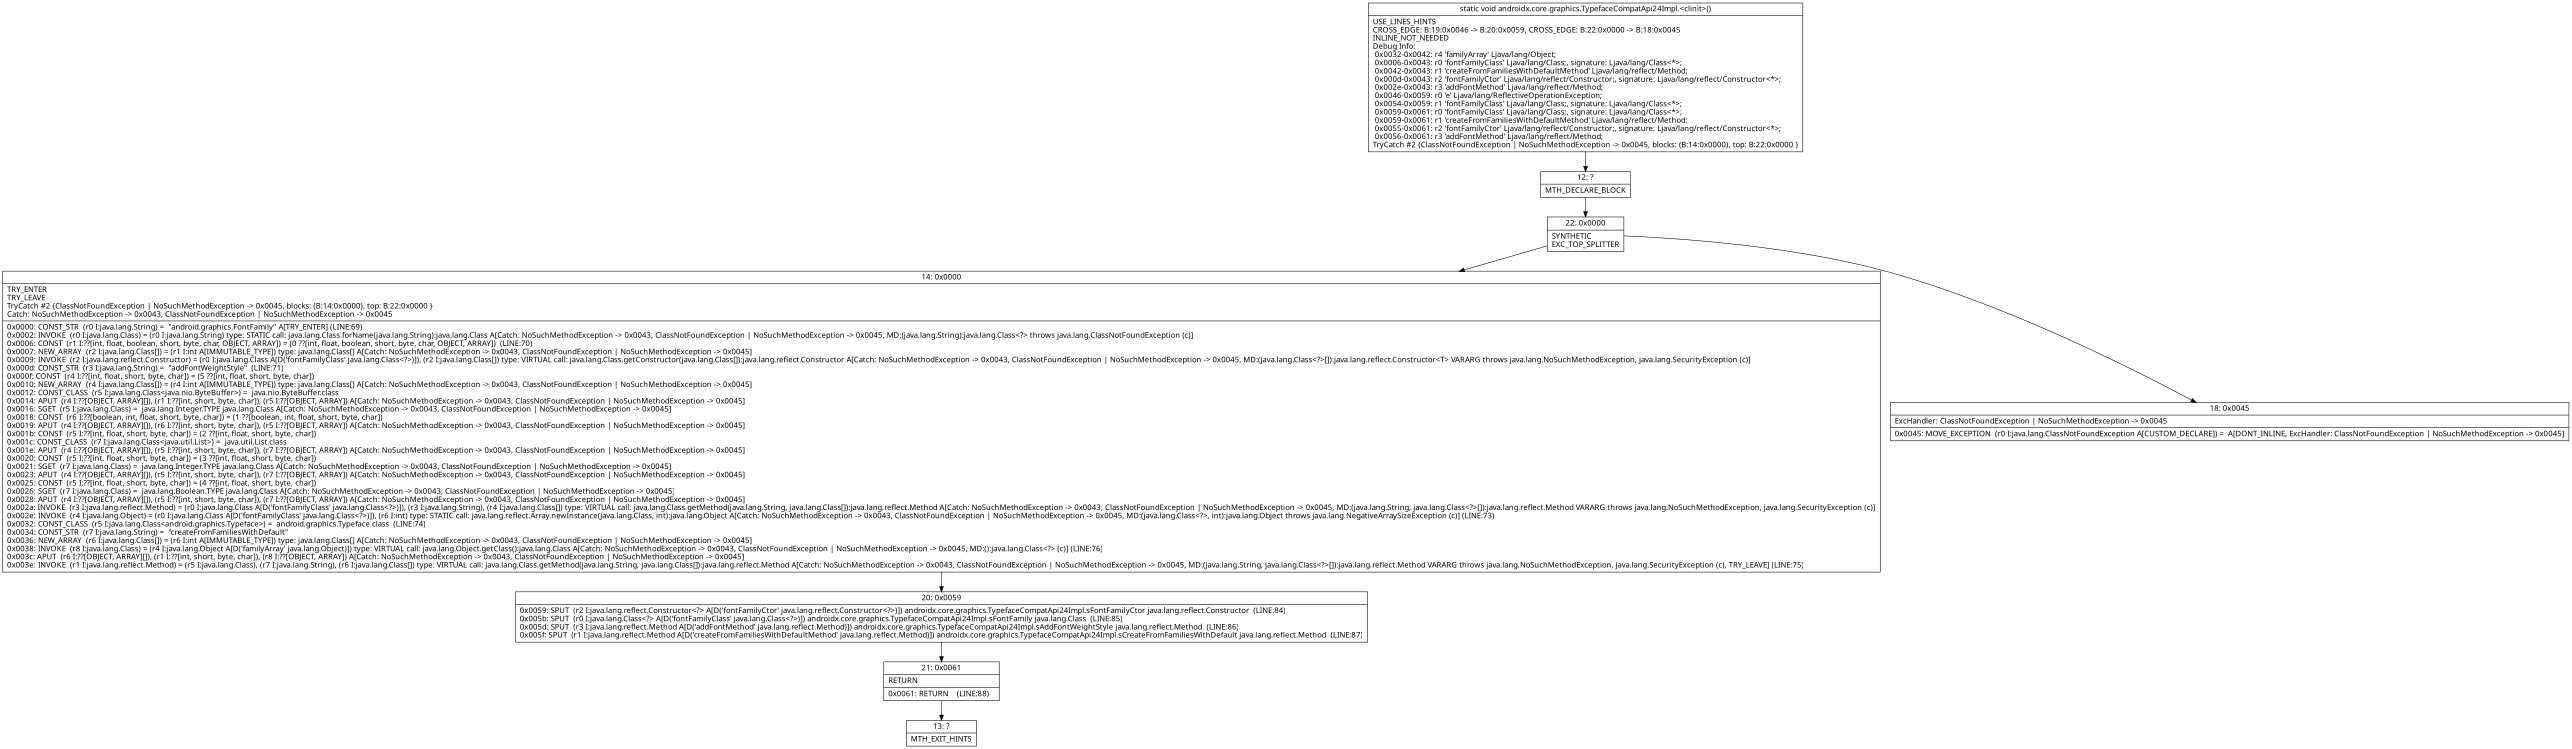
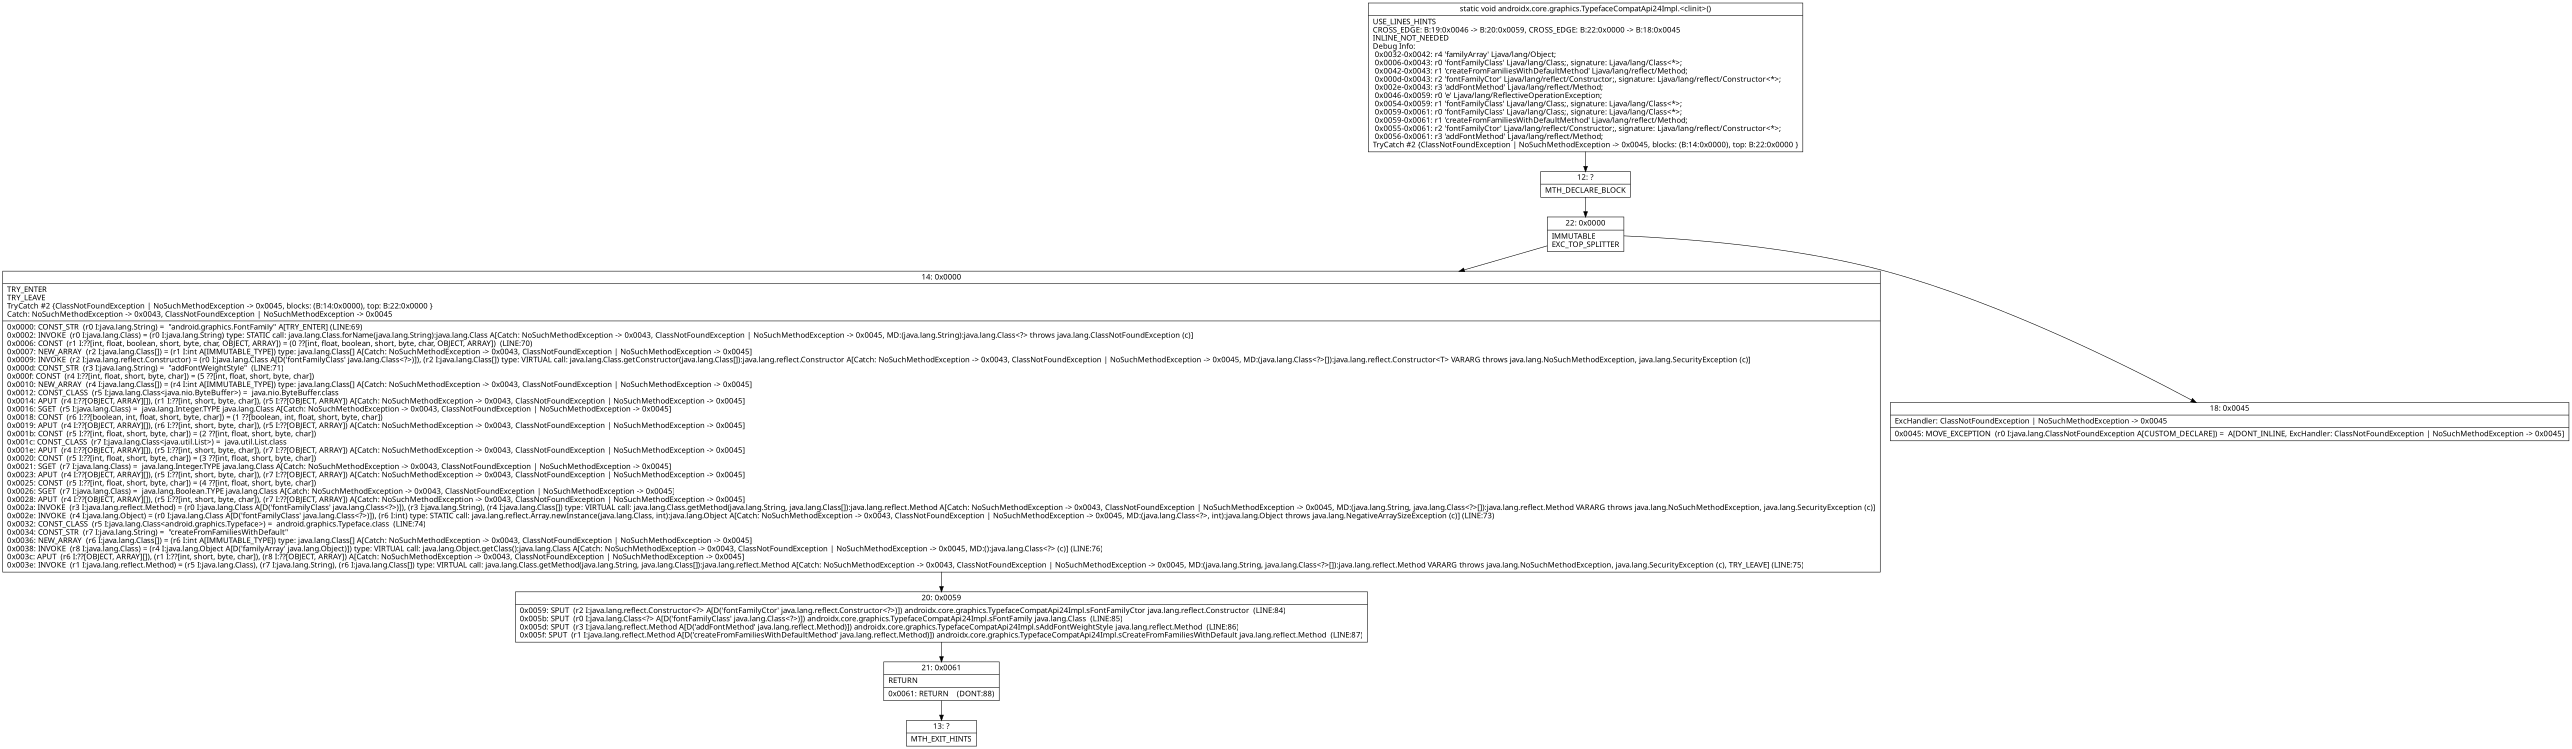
node "22: 0x0000": text "SYNTHETIC" -> "IMMUTABLE"
node "21: 0x0061": text "0x0061: RETURN    (LINE:88)" -> "0x0061: RETURN    (DONT:88)"
